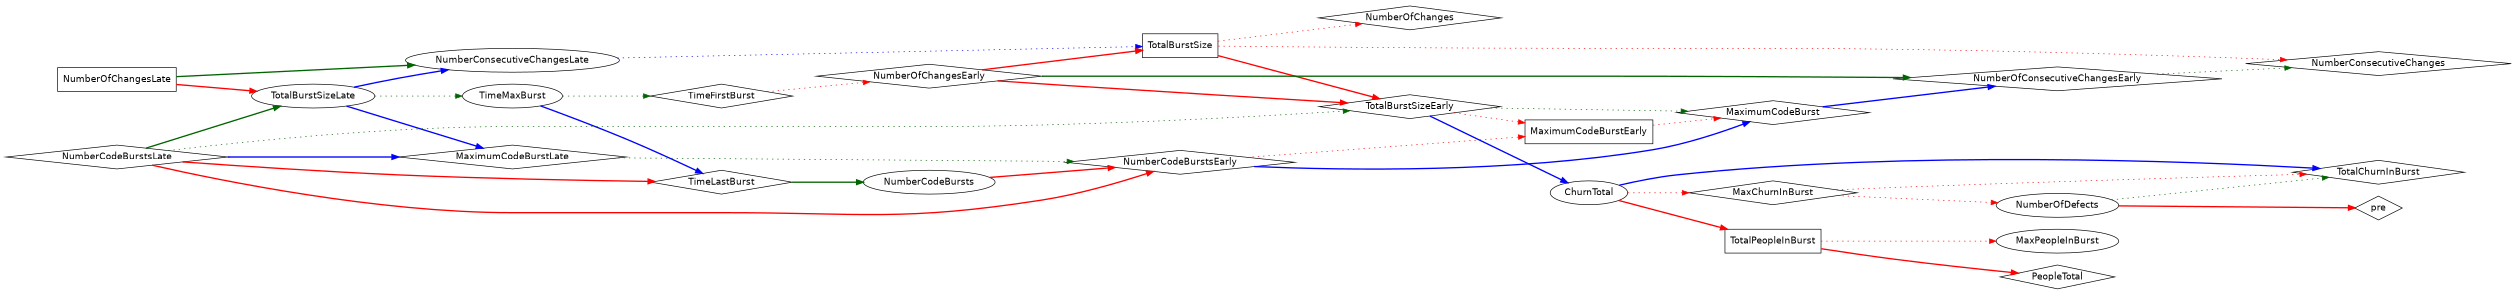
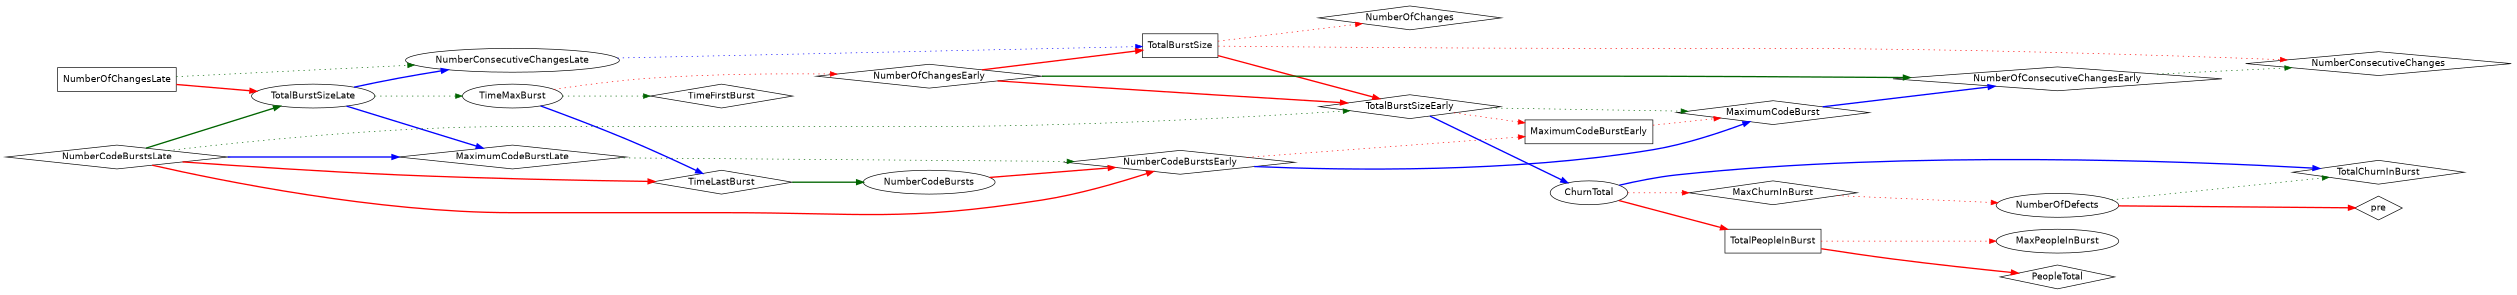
edge "NumberOfChangesLate" -> "NumberConsecutiveChangesLate": style bold -> dotted
edge "TimeFirstBurst" -> "NumberOfChangesEarly": now "TimeMaxBurst" -> "NumberOfChangesEarly"
edge "MaxChurnInBurst" -> "TotalChurnInBurst": removed
